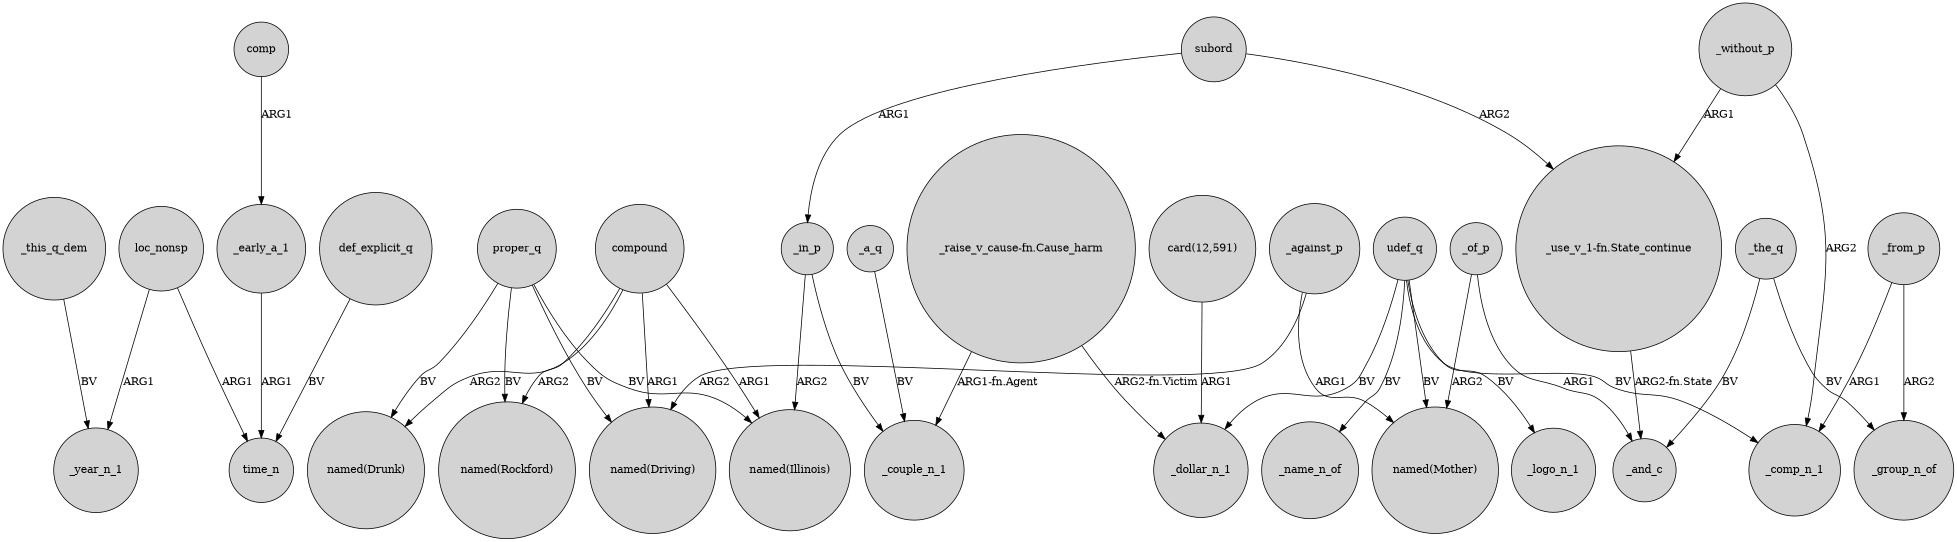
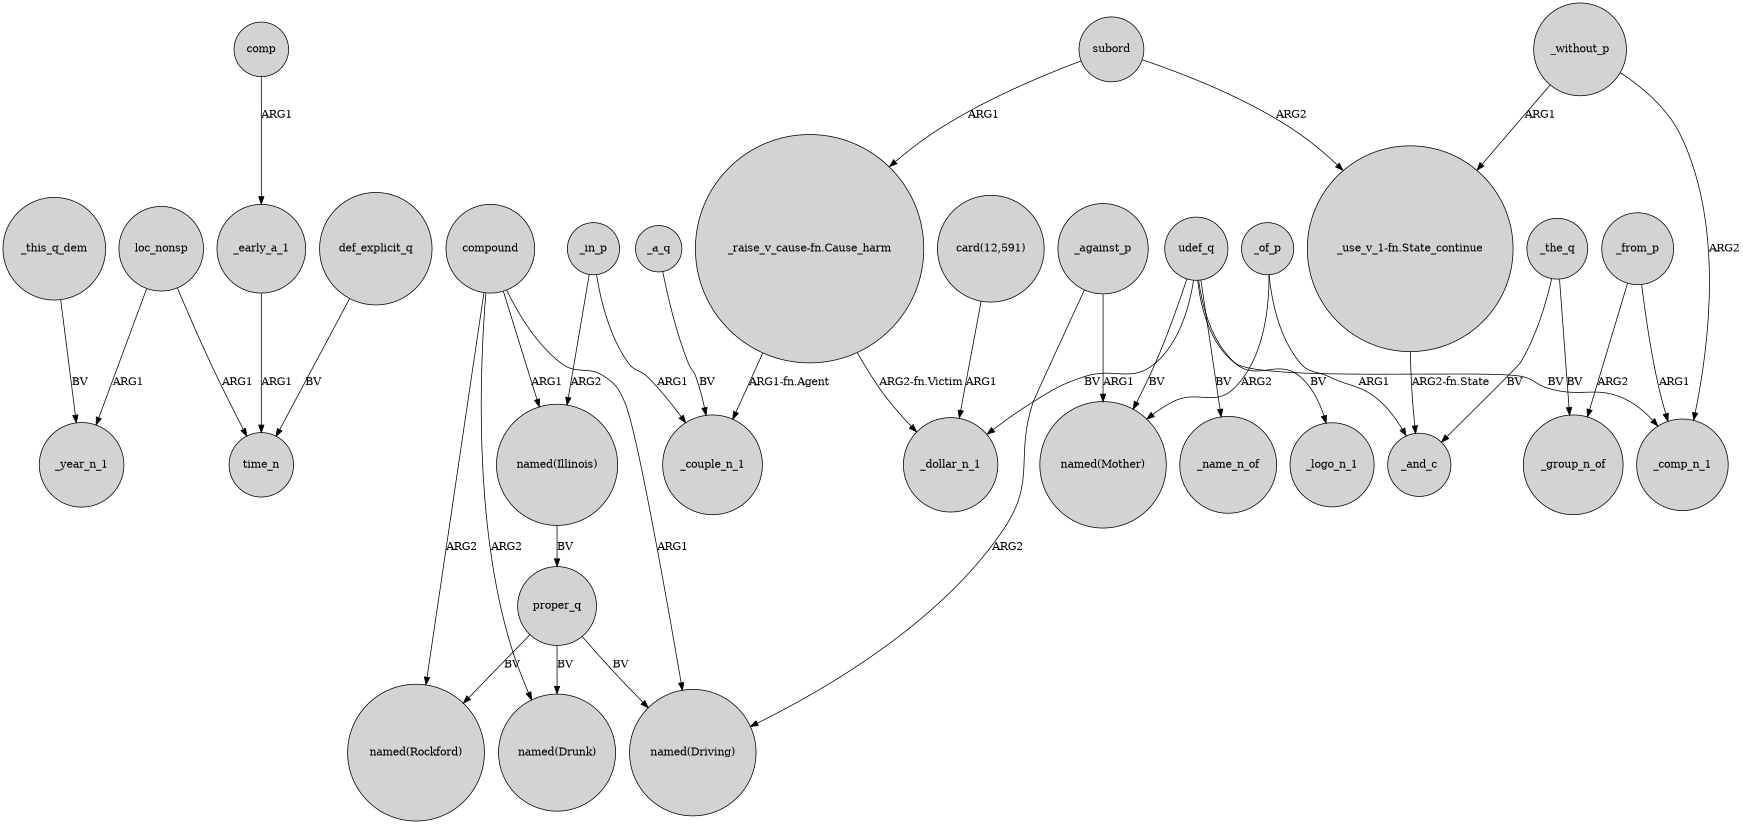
edge "subord" -> "_in_p": now "subord" -> "_raise_v_cause-fn.Cause_harm"
edge "_in_p" -> "_couple_n_1": label "BV" -> "ARG1"
edge "proper_q" -> "named(Illinois)": reversed
